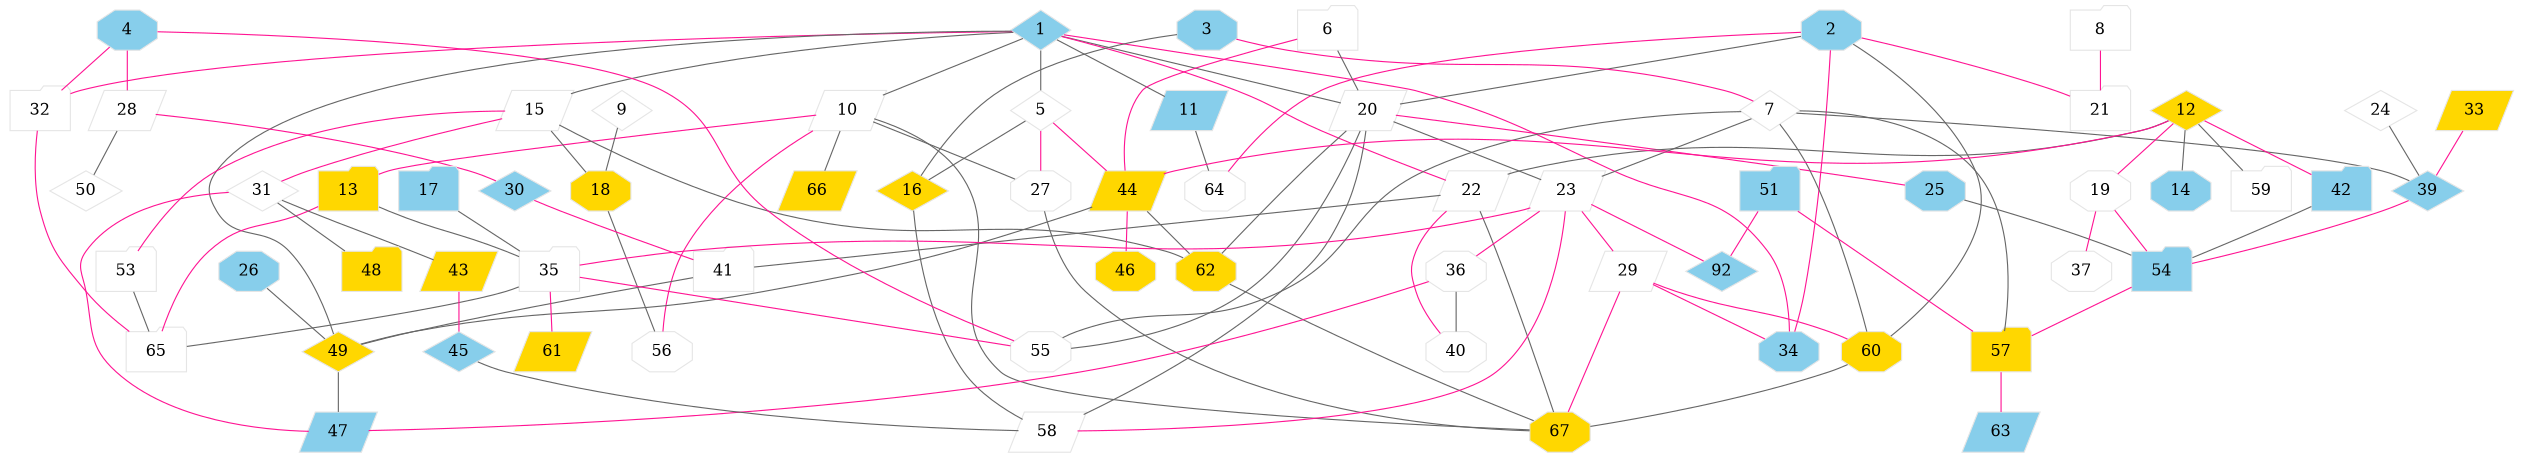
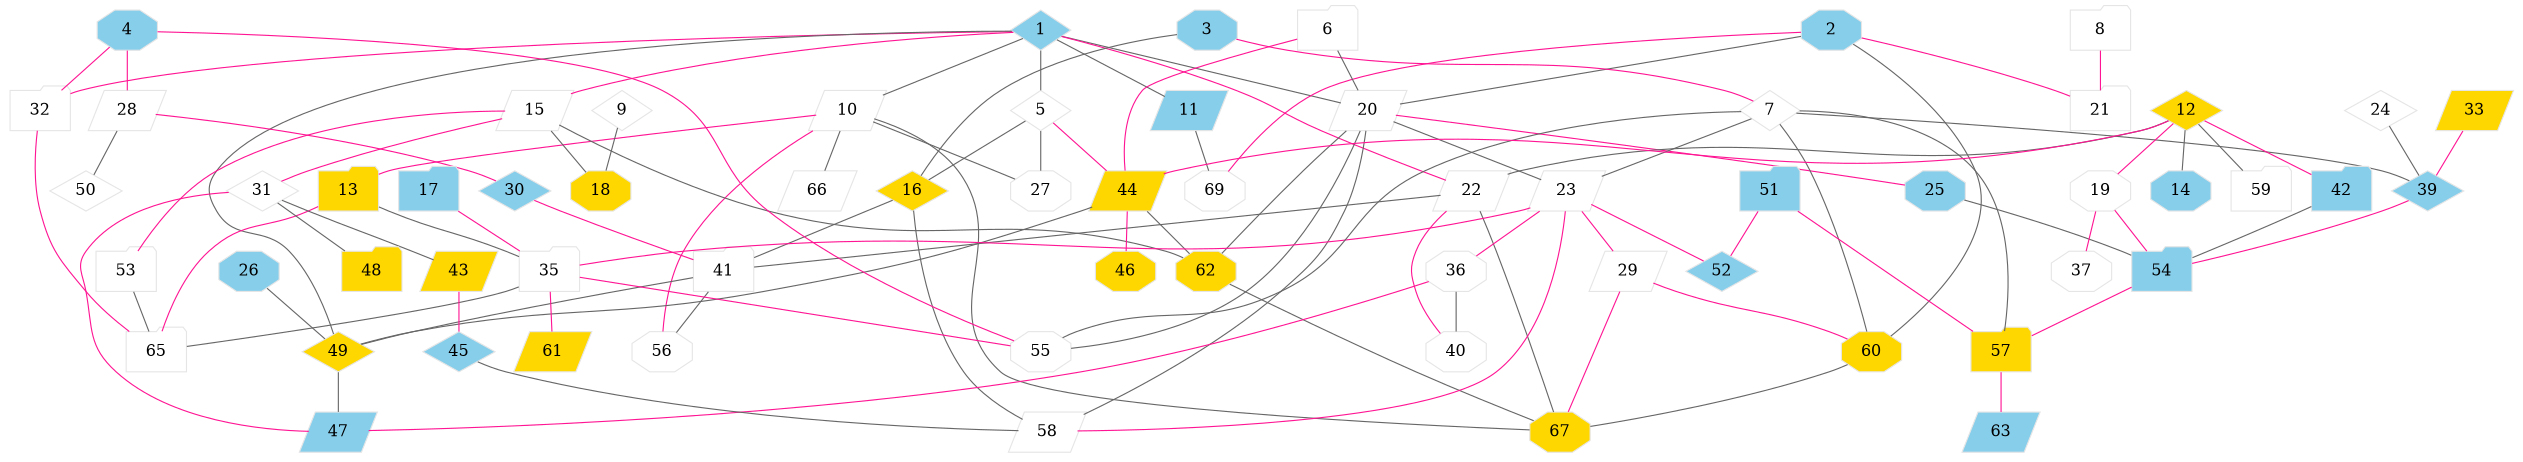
edge "1" -- "15": color gray40 -> deeppink
edge "5" -- "27": color deeppink -> gray40
node "66": fillcolor gold -> white
node "64": label "64" -> "69"
edge "16" -- "41": added
edge "17" -- "35": color gray40 -> deeppink
edge "18" -- "56": now "41" -- "56"
node "92": label "92" -> "52"
node "34": removed
edge "27" -- "67": removed
